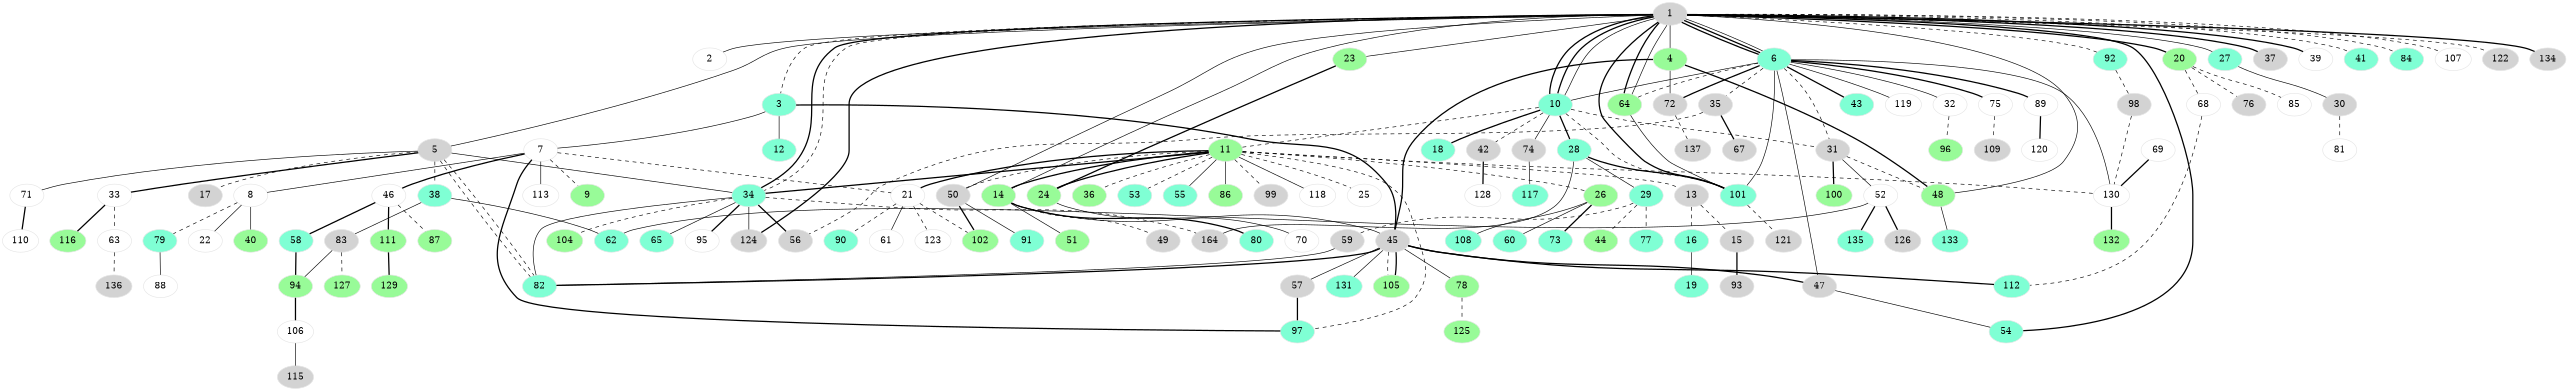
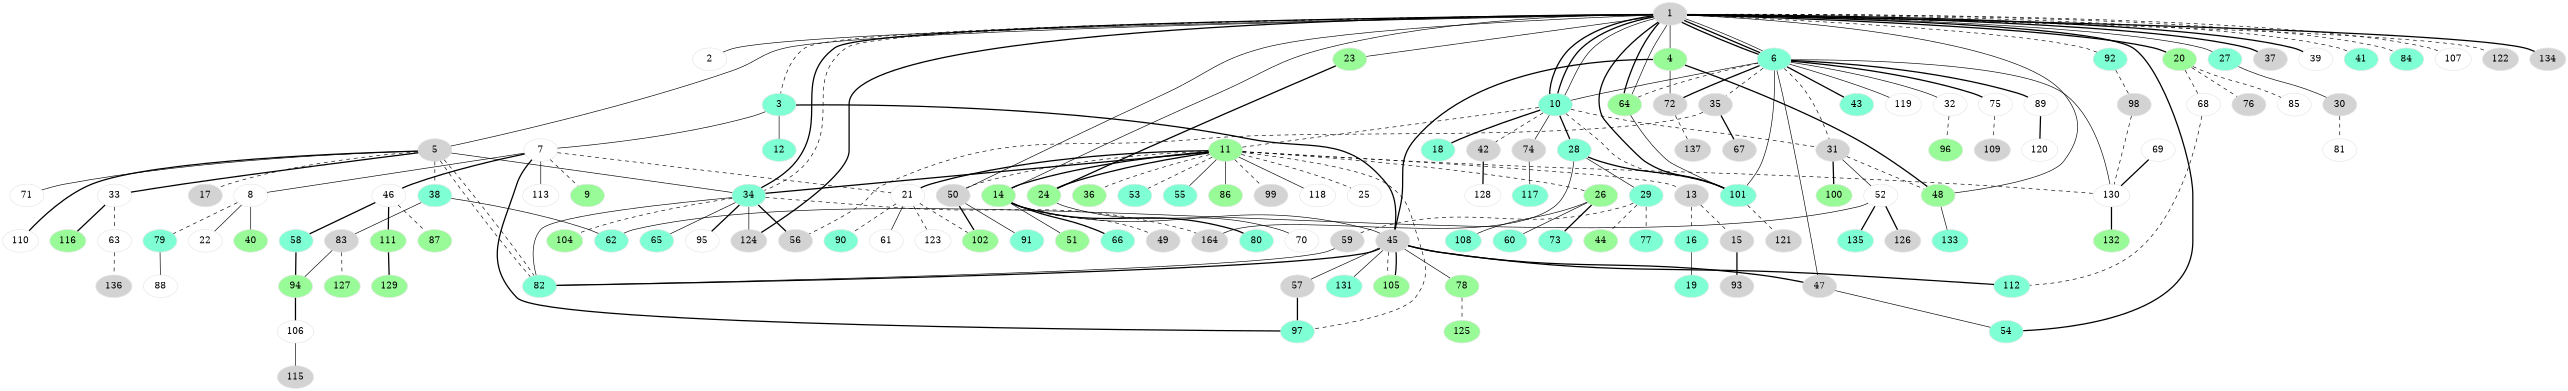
edge "71" -- "110": now "5" -- "110"
node "66": added
